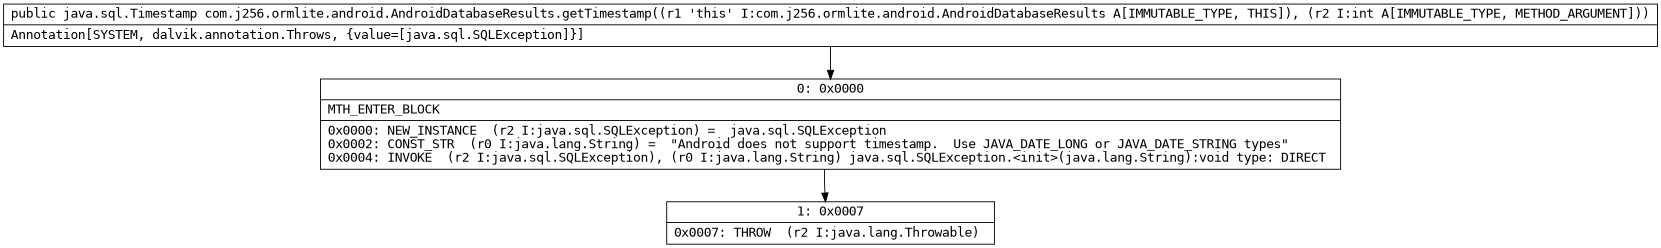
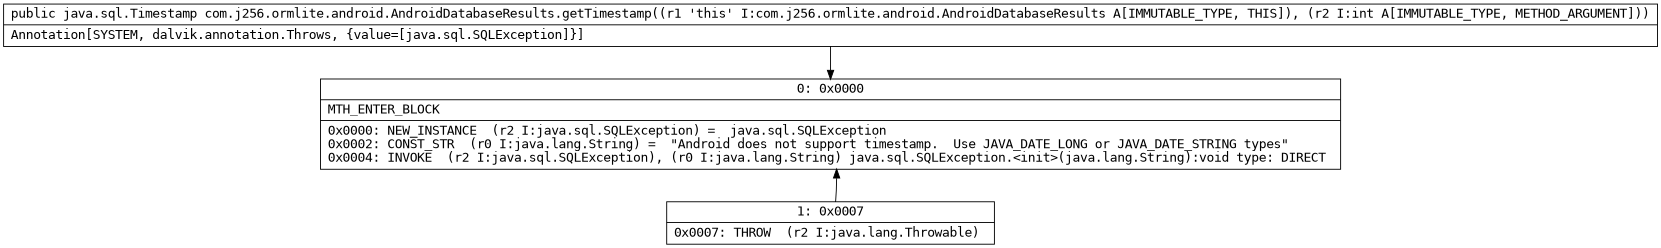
edge "0: 0x0000" -> "1: 0x0007": reversed
